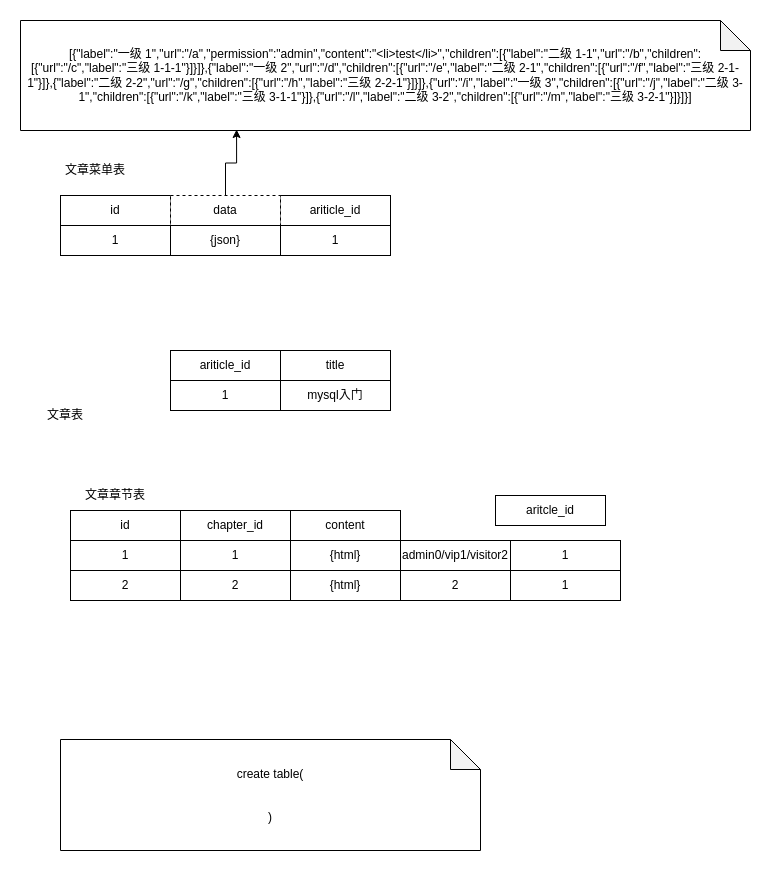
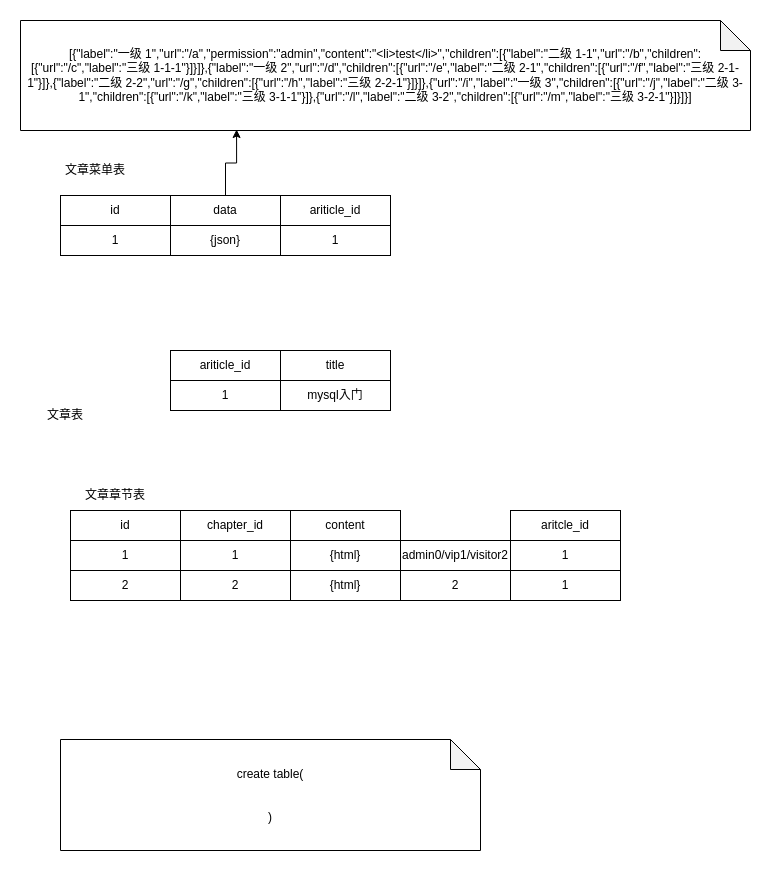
node "data": style dashed -> solid
node "aritcle_id": moved (551, 511) -> (566, 526)
